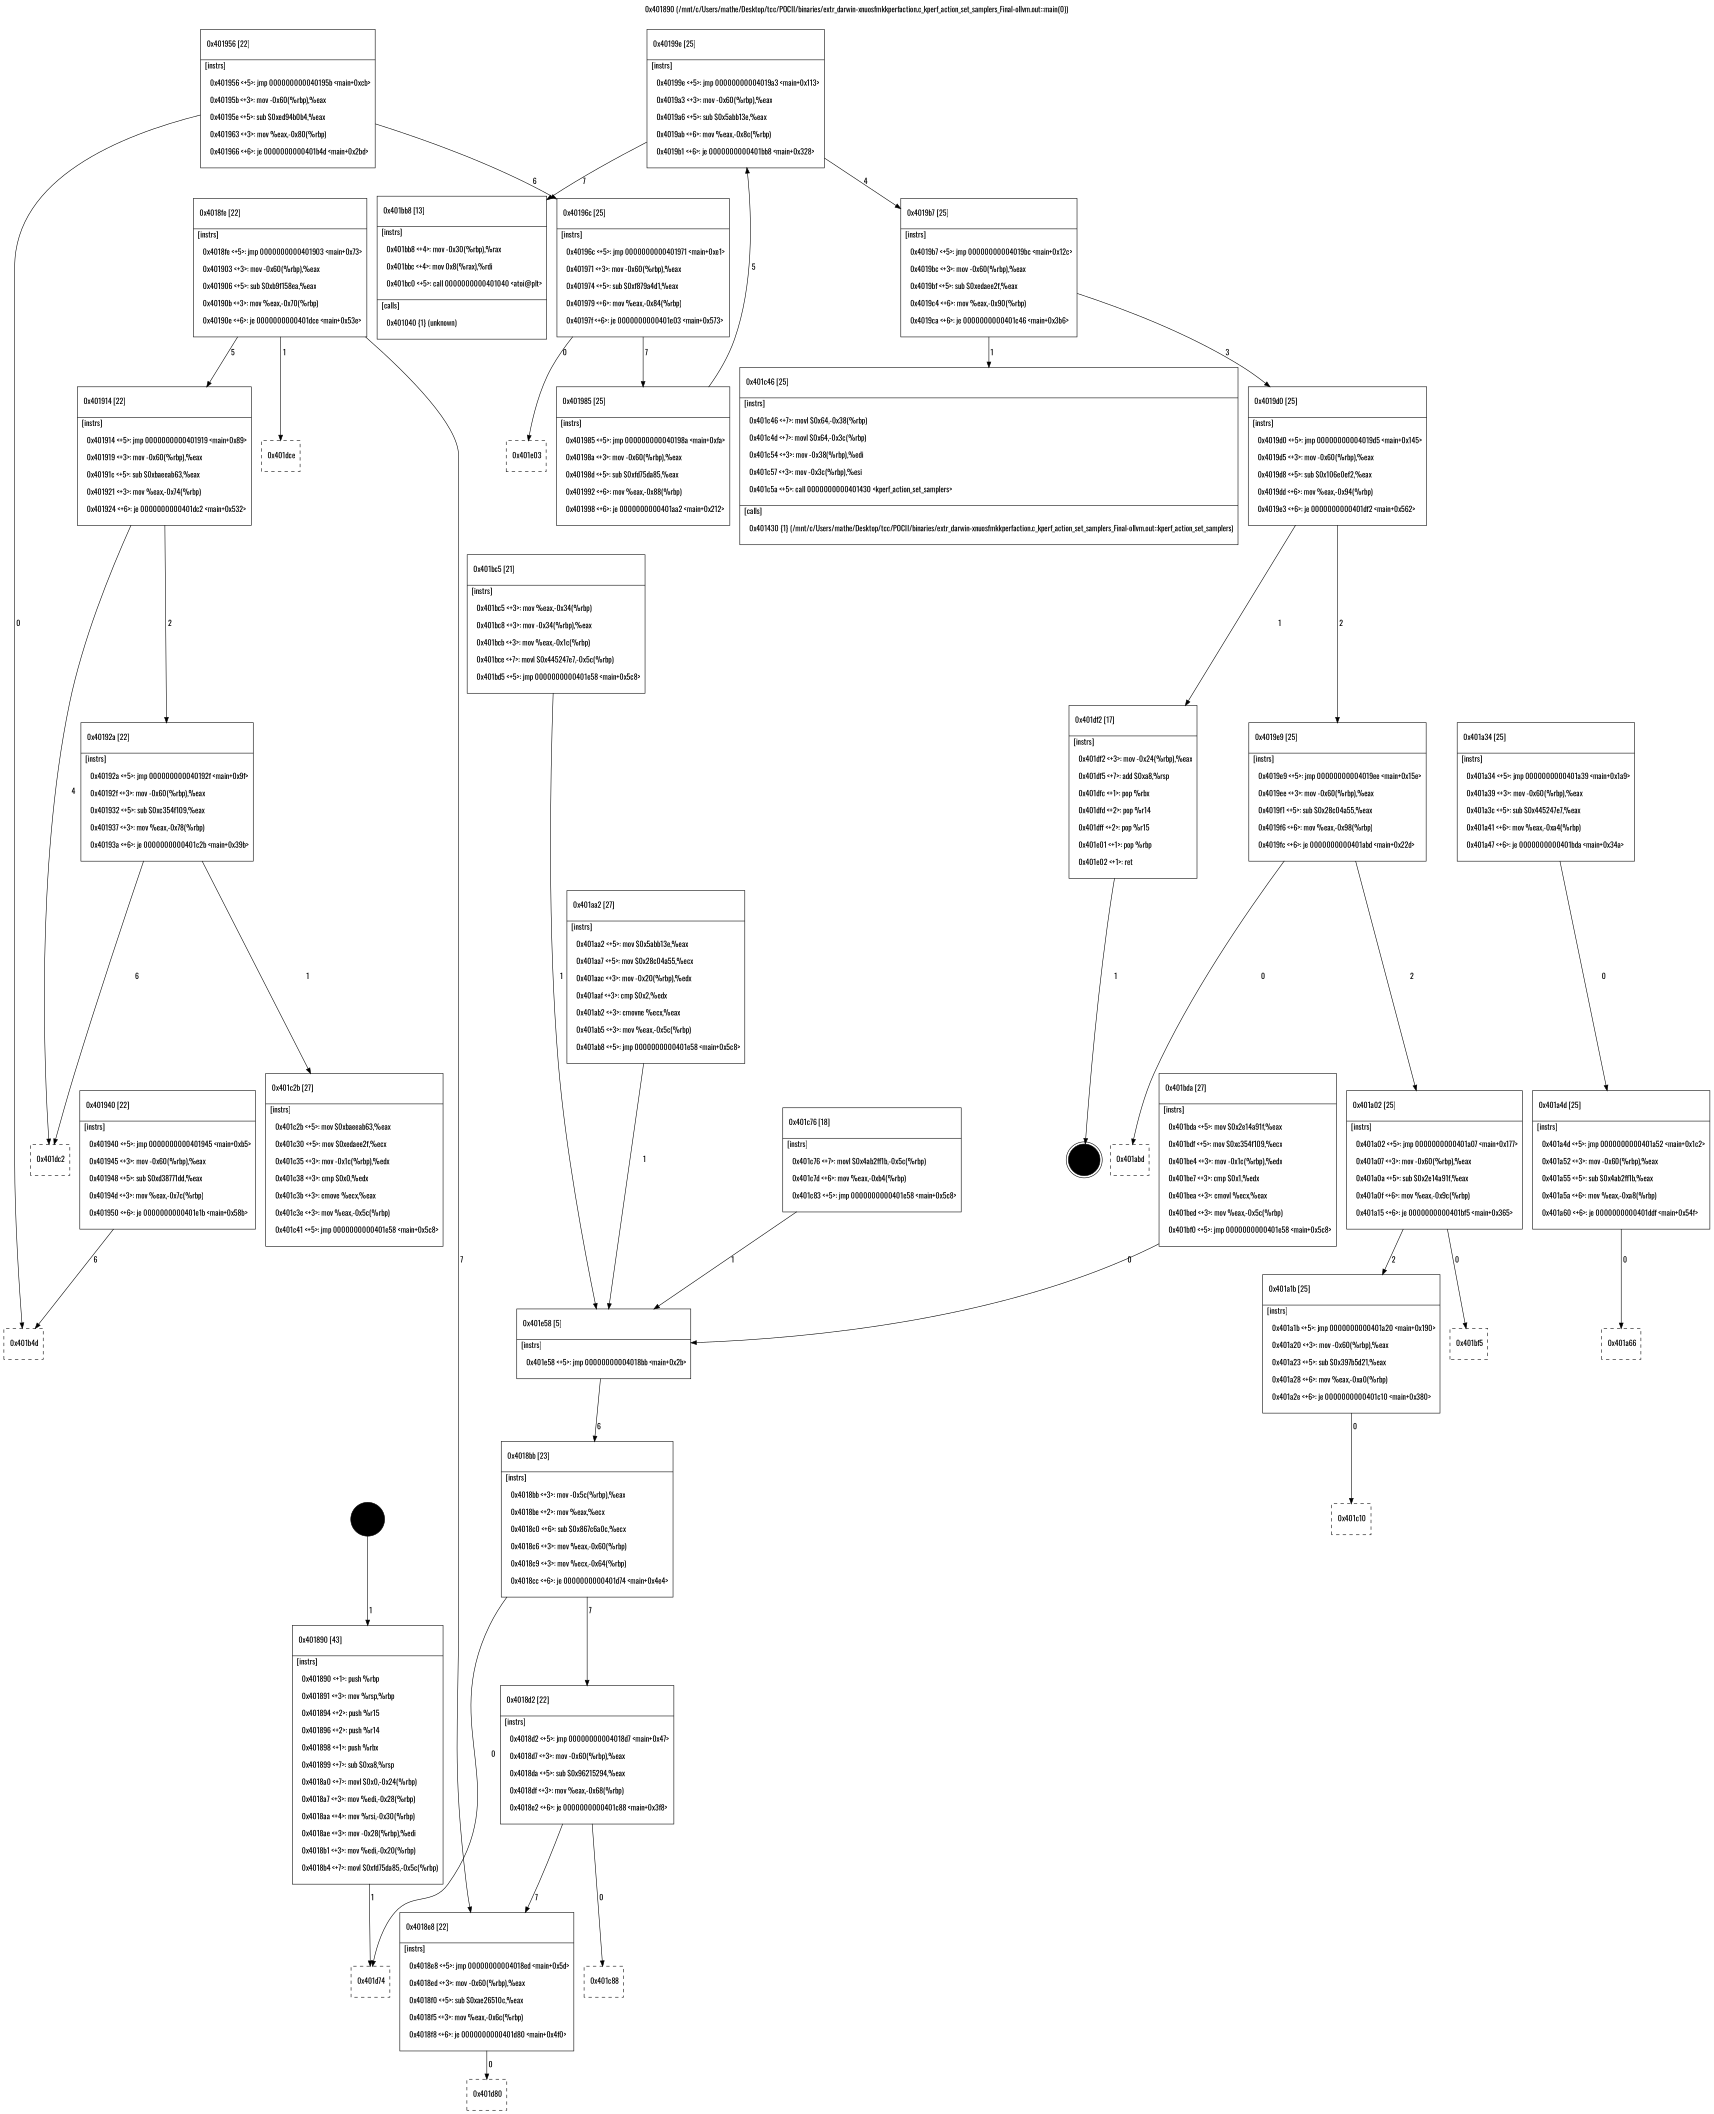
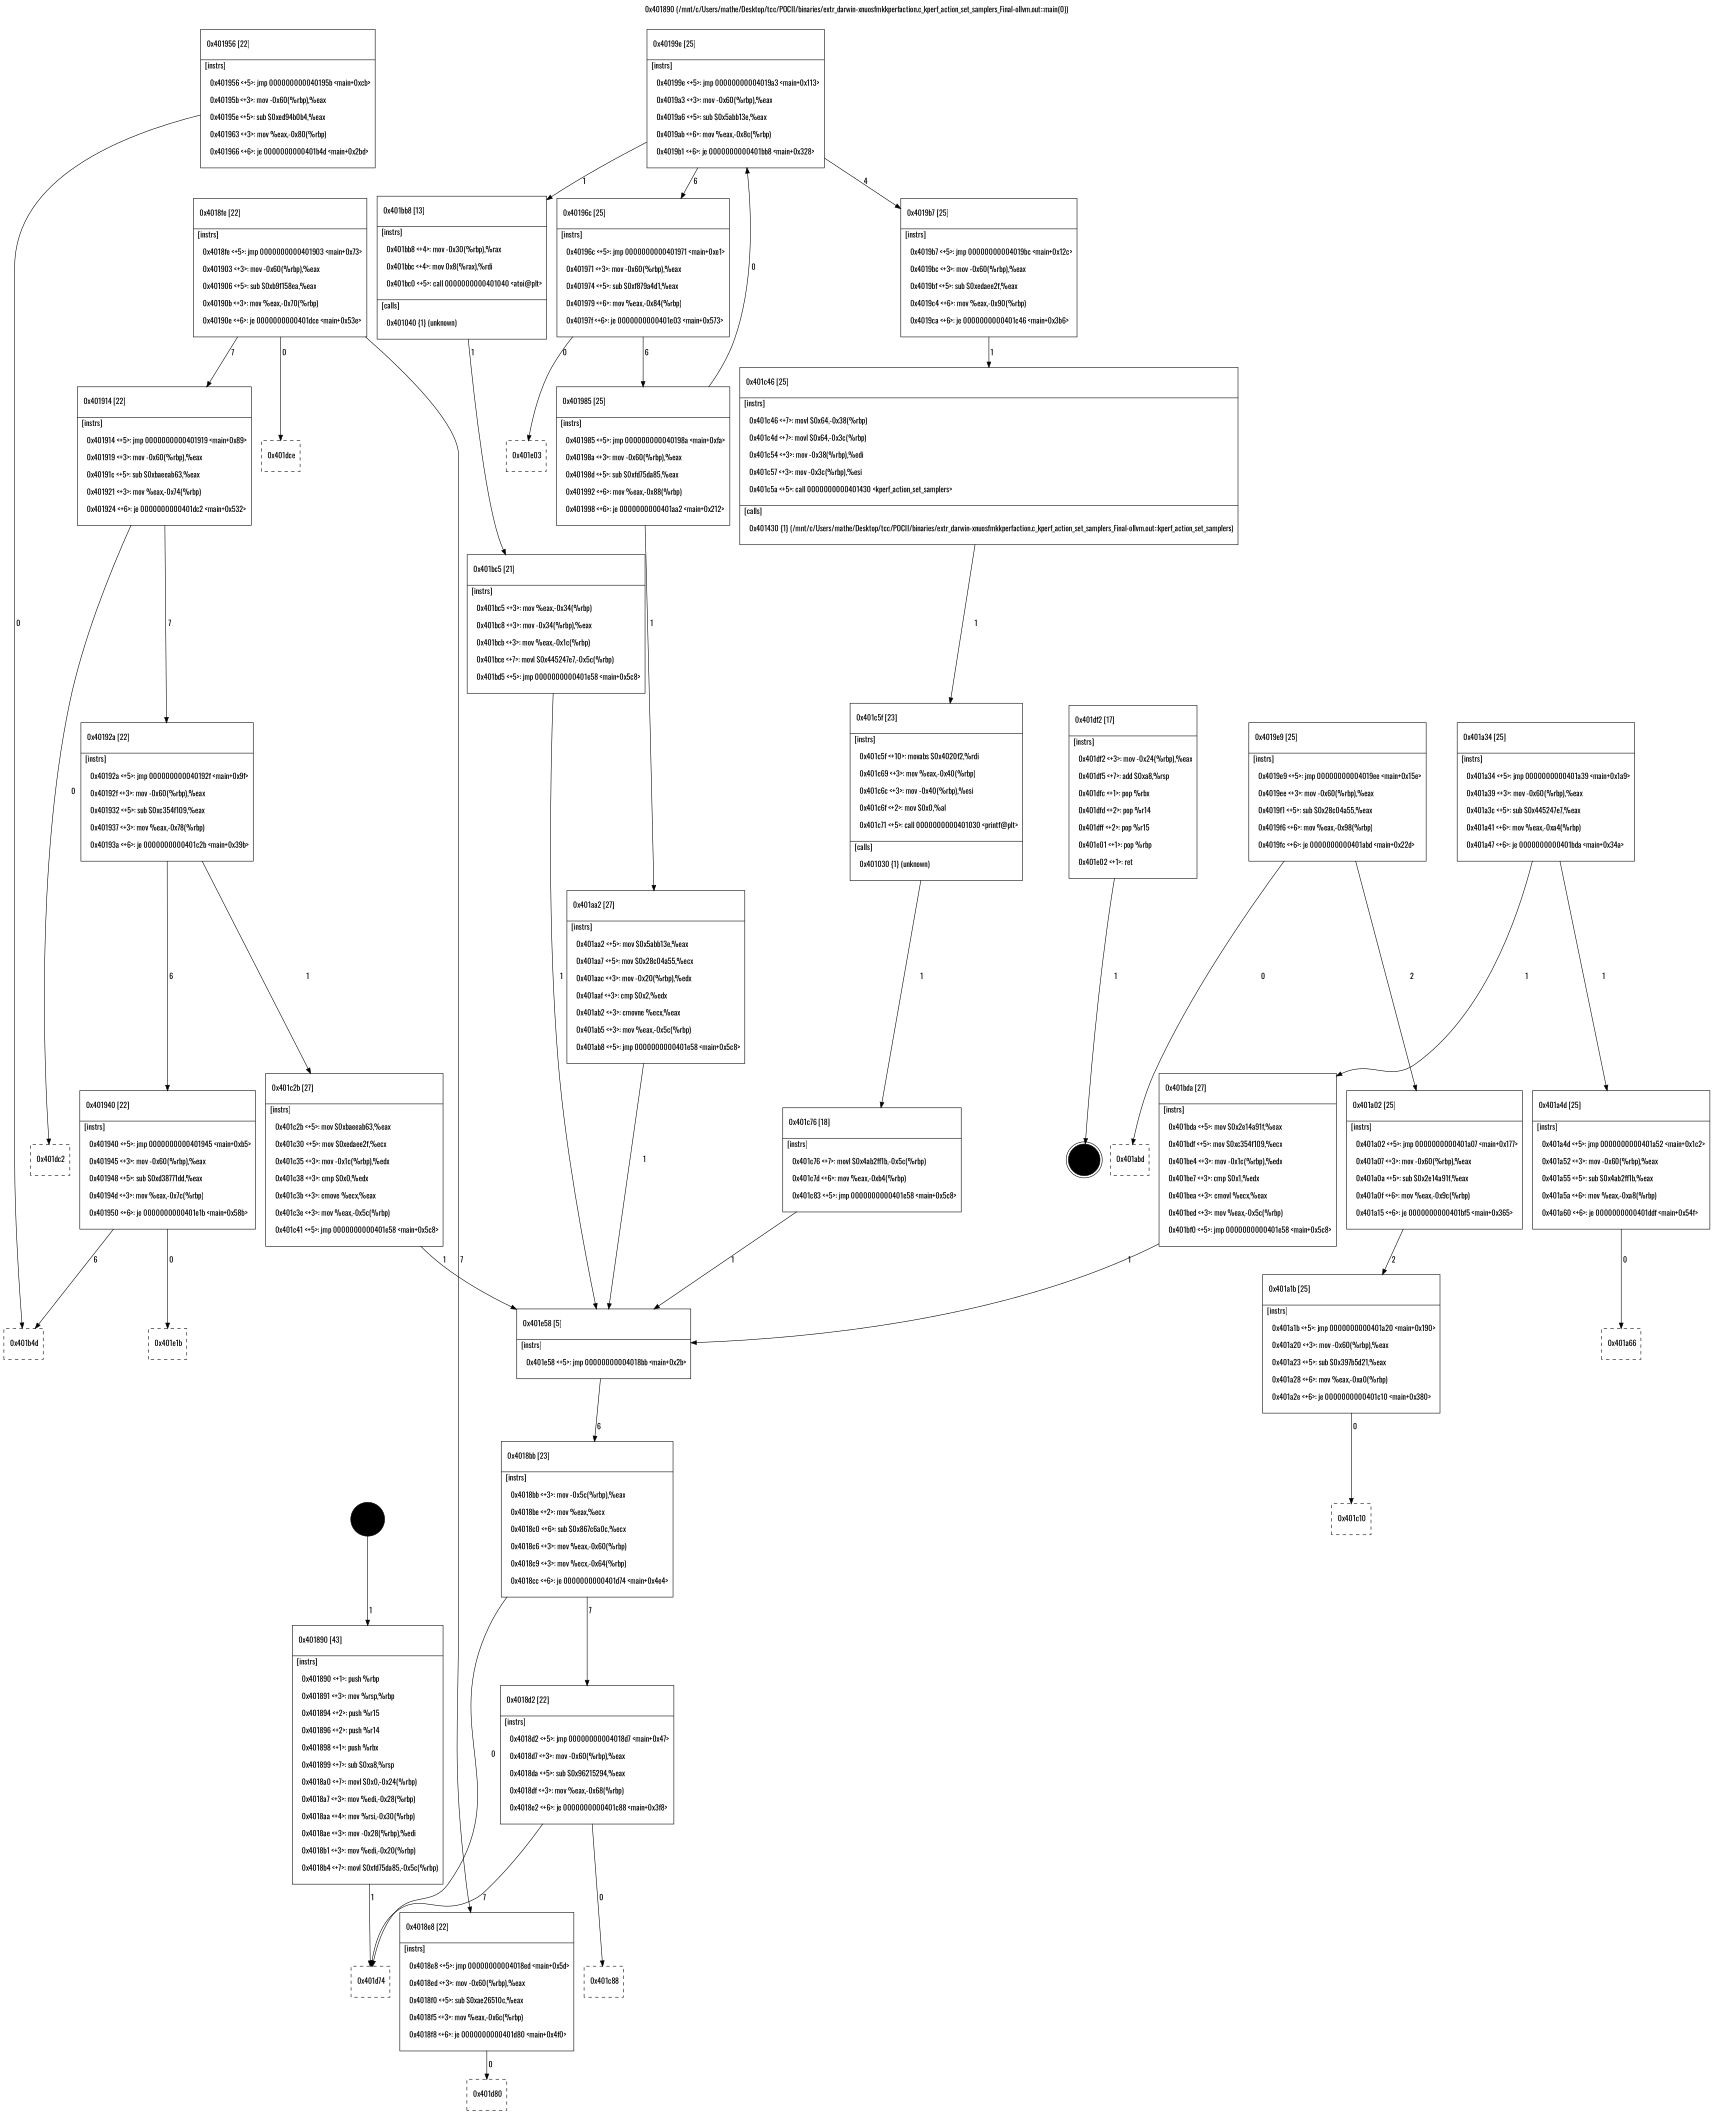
edge "0x401956 [22]" -> "0x40196c [25]": now "0x40199e [25]" -> "0x40196c [25]"
edge "0x40199e [25]" -> "0x401bb8 [13]": label " 7" -> " 1"
edge "0x401985 [25]" -> "0x40199e [25]": label " 5" -> " 0"
edge "0x4018fe [22]" -> "0x401914 [22]": label " 5" -> " 7"
edge "0x4018fe [22]" -> "0x401dce": label " 1" -> " 0"
edge "0x40196c [25]" -> "0x401985 [25]": label " 7" -> " 6"
edge "0x401bb8 [13]" -> "0x401bc5 [21]": added, label "1"
node "0x4019d0 [25]": removed
edge "0x401914 [22]" -> "0x40192a [22]": label " 2" -> " 7"
edge "0x401985 [25]" -> "0x401aa2 [27]": added, label "1"
edge "0x401914 [22]" -> "0x401dc2": label " 4" -> " 0"
node "0x401c5f [23]": added
edge "0x401a34 [25]" -> "0x401a4d [25]": label " 0" -> " 1"
edge "0x40192a [22]" -> "0x401dc2": now "0x40192a [22]" -> "0x401940 [22]"
edge "0x401a34 [25]" -> "0x401bda [27]": added, label "1"
edge "0x401bda [27]" -> "0x401e58 [5]": label " 0" -> " 1"
edge "0x401c2b [27]" -> "0x401e58 [5]": added, label "1"
node "0x401e1b": added
node "0x401bf5": removed
edge "0x4018d2 [22]" -> "0x4018e8 [22]": now "0x4018d2 [22]" -> "0x401d74"
